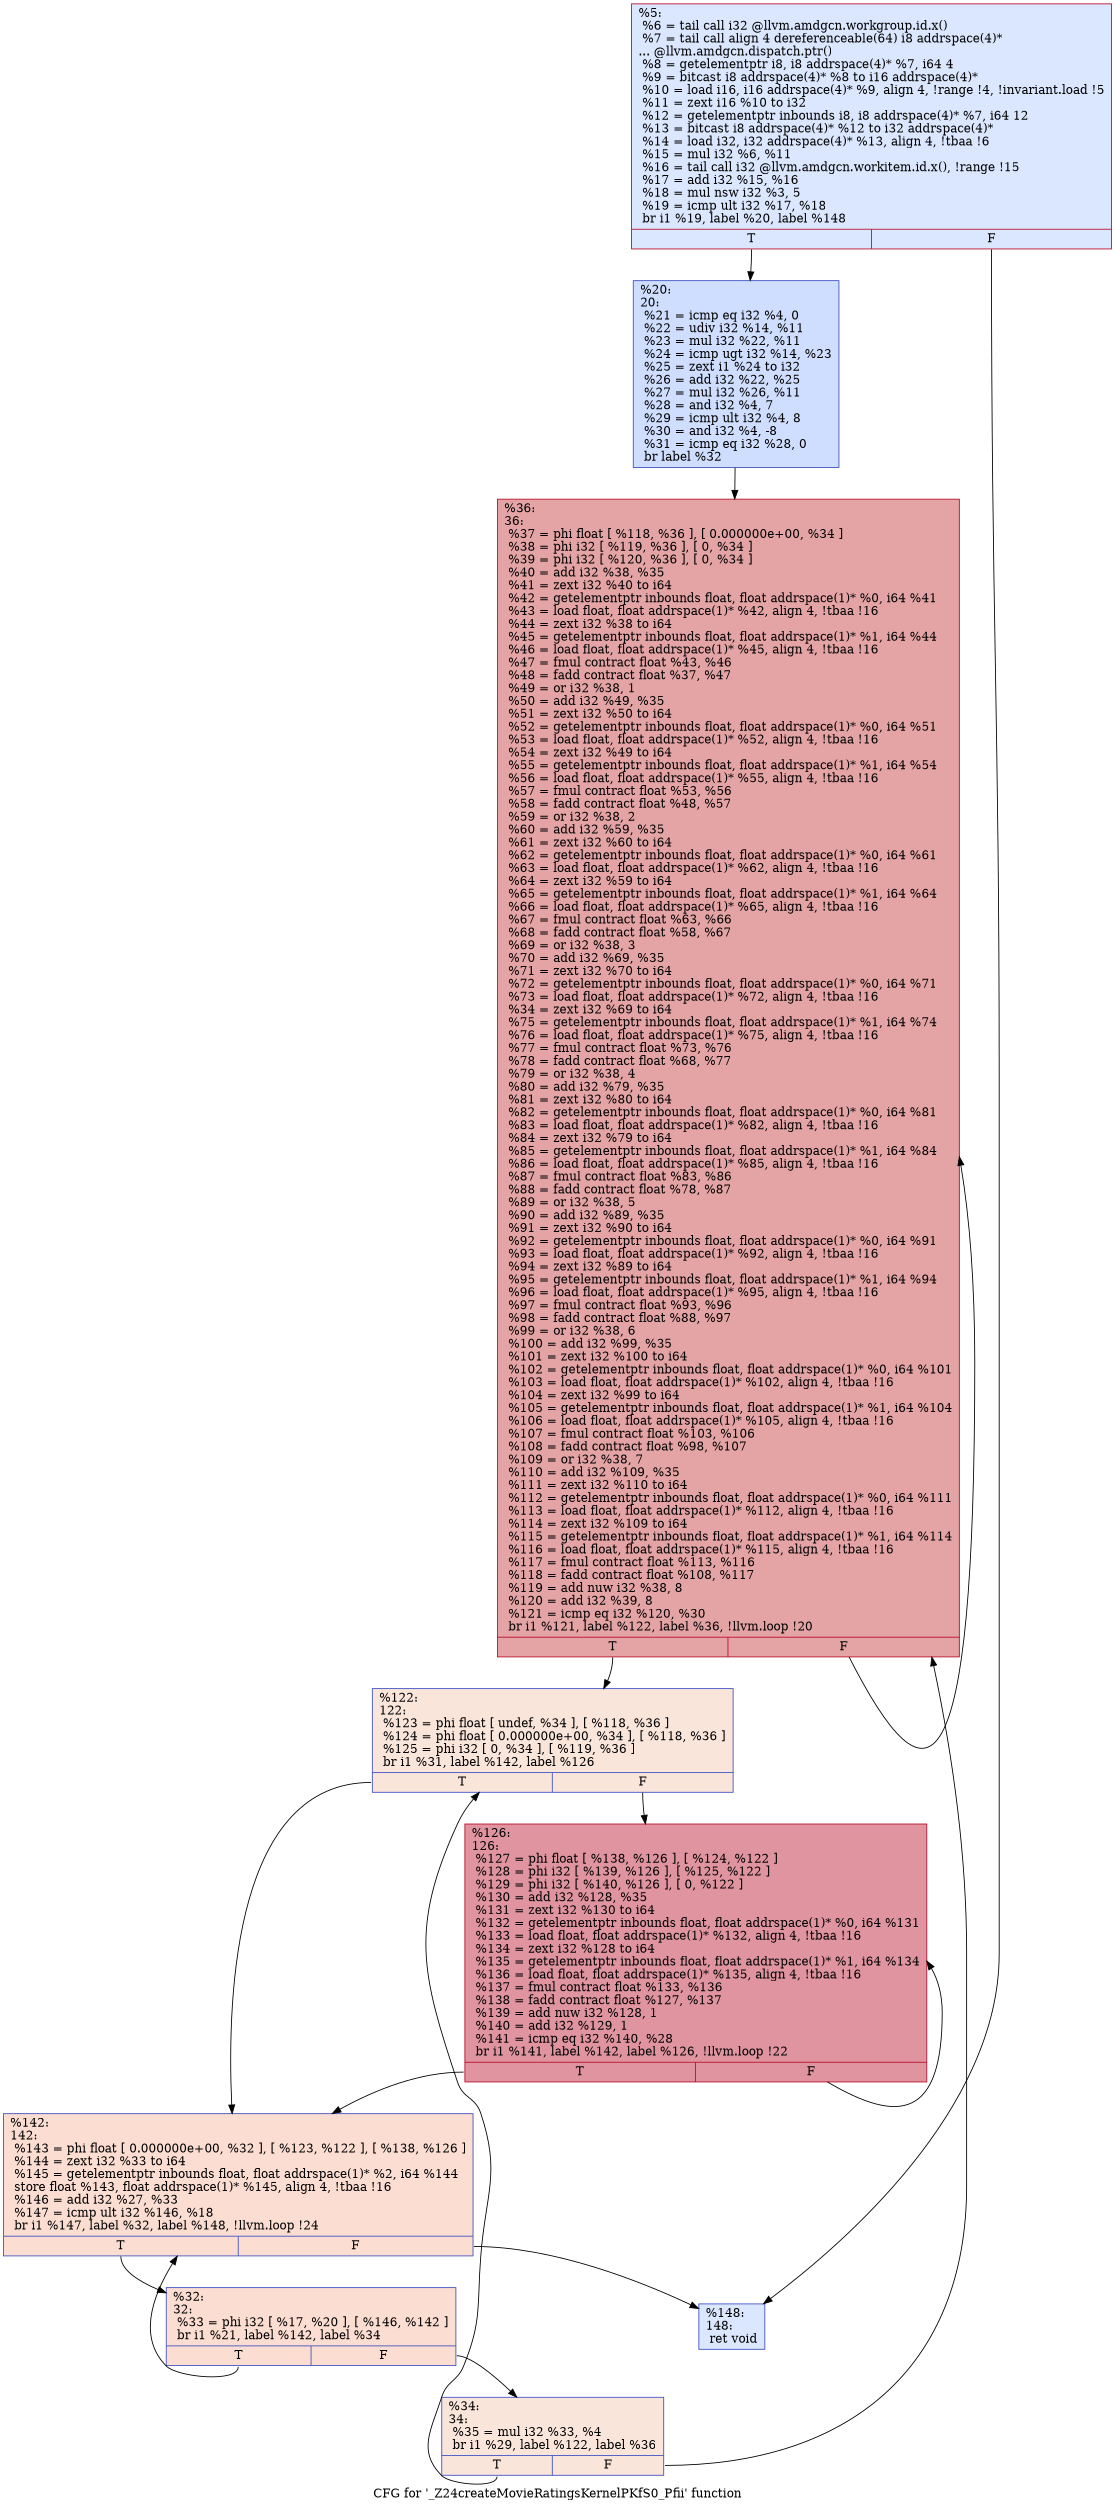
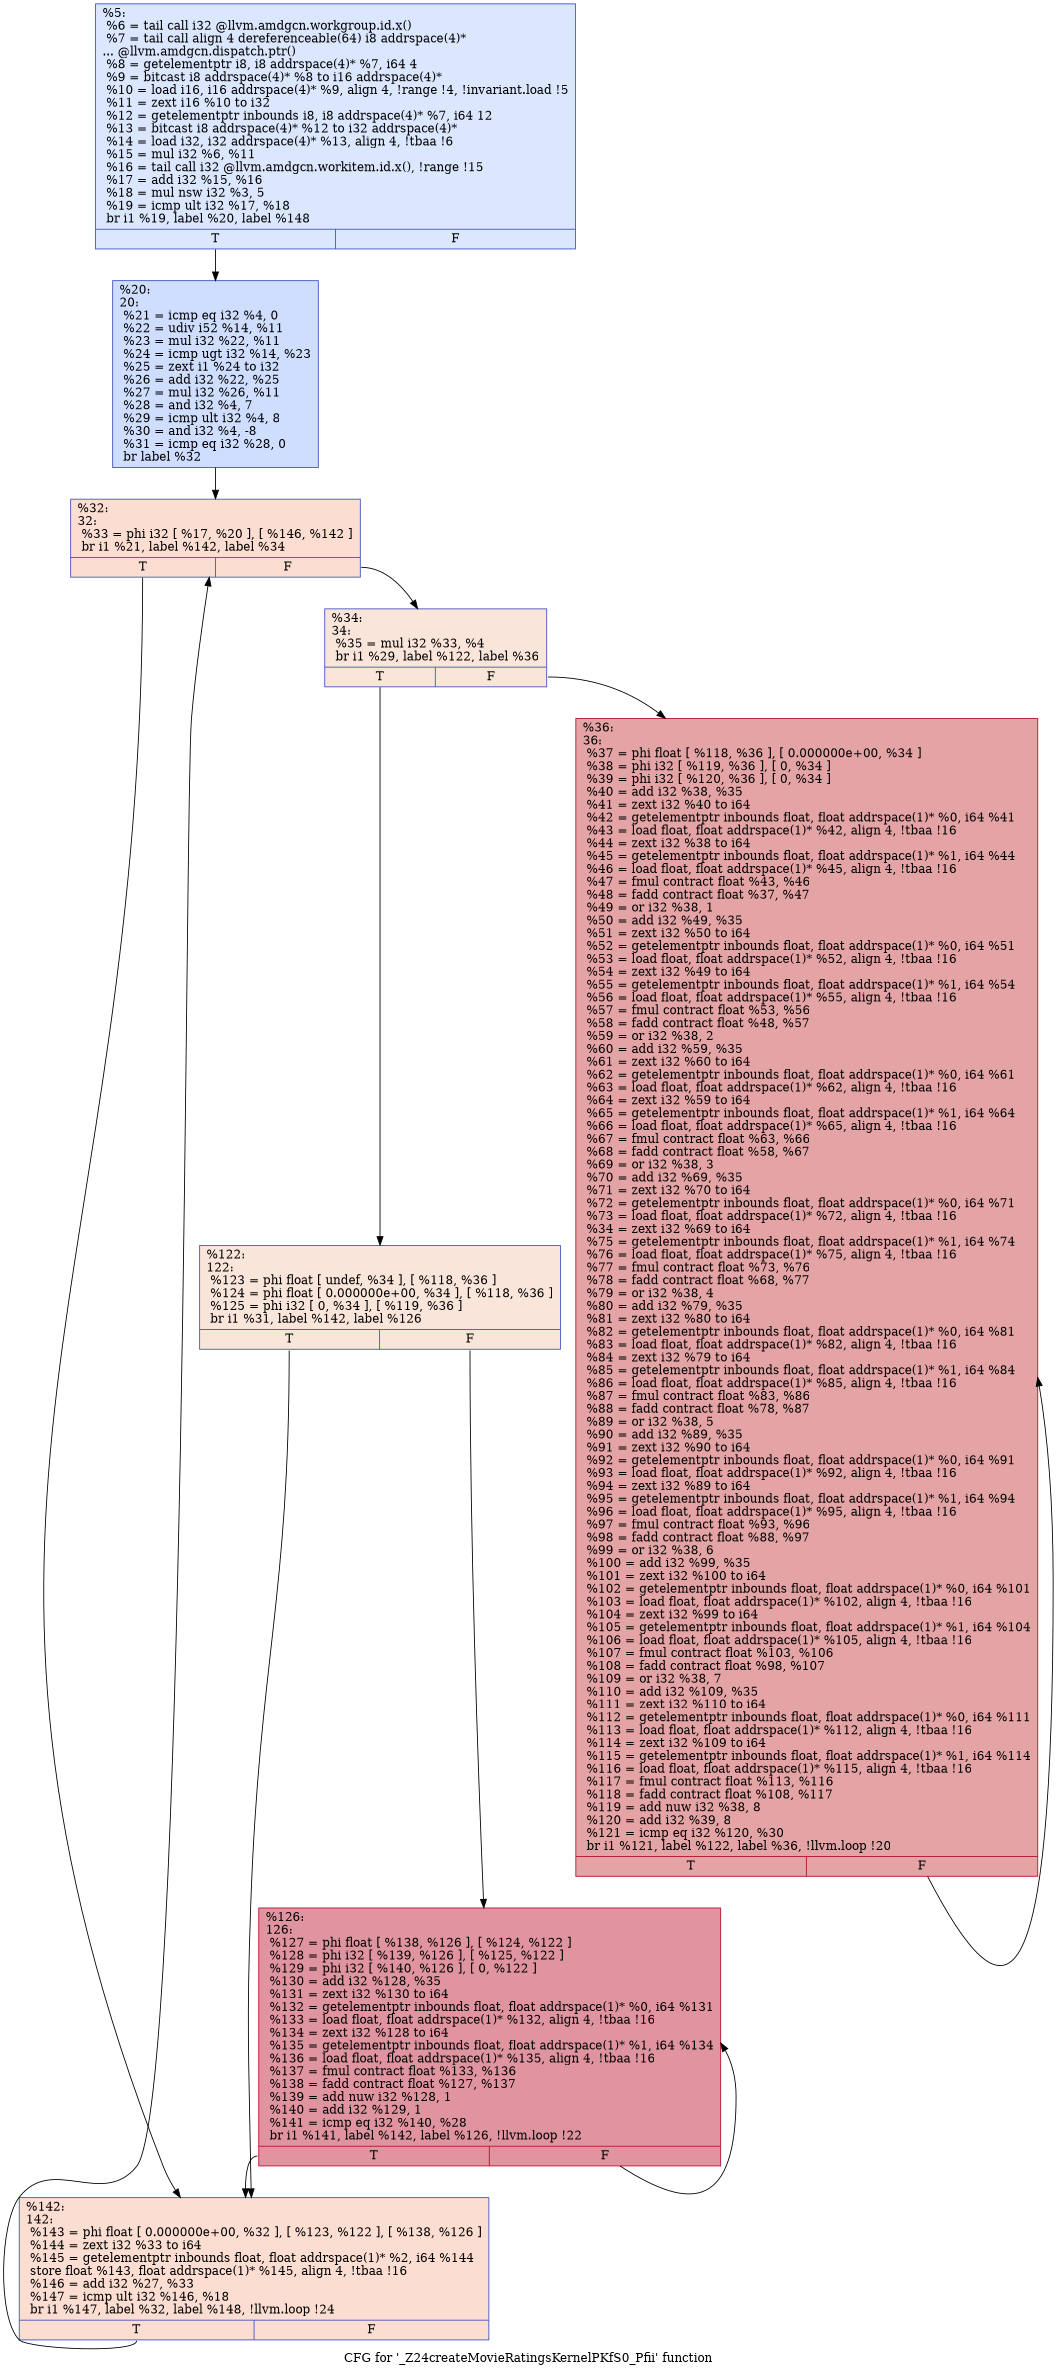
node "%5:": color #b70d28ff -> #3d50c3ff
node "%20:": text "%22 = udiv i32 %14, %11" -> "%22 = udiv i52 %14, %11"
edge "%20:" -> "%36:": now "%20:" -> "%32:"
edge "%36:" -> "%122:": removed
node "%148:": removed
